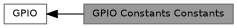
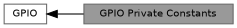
node "GPIO Constants Constants": label "GPIO Constants Constants" -> "GPIO Private Constants"
